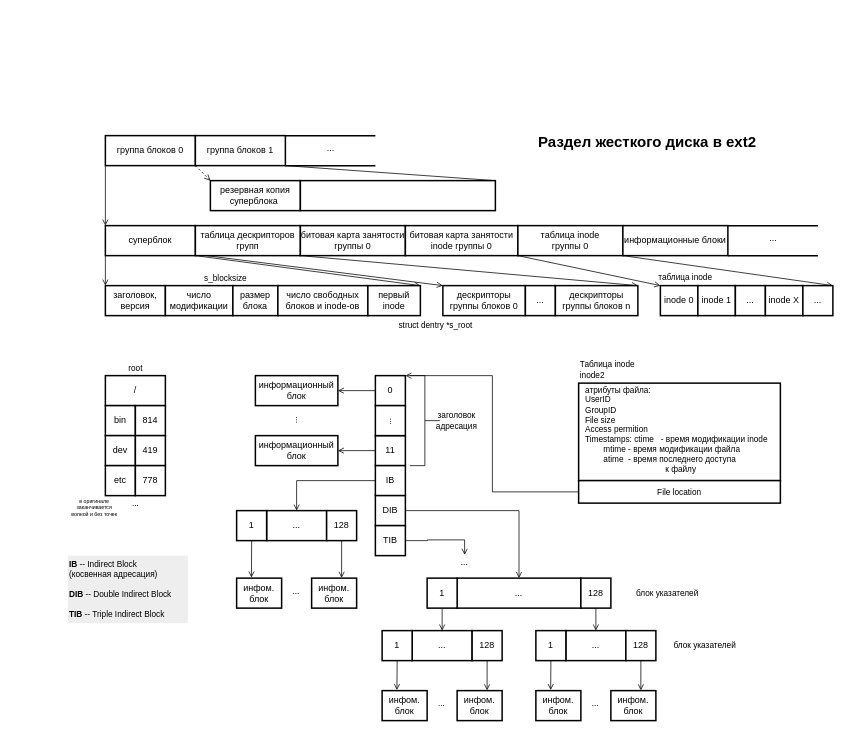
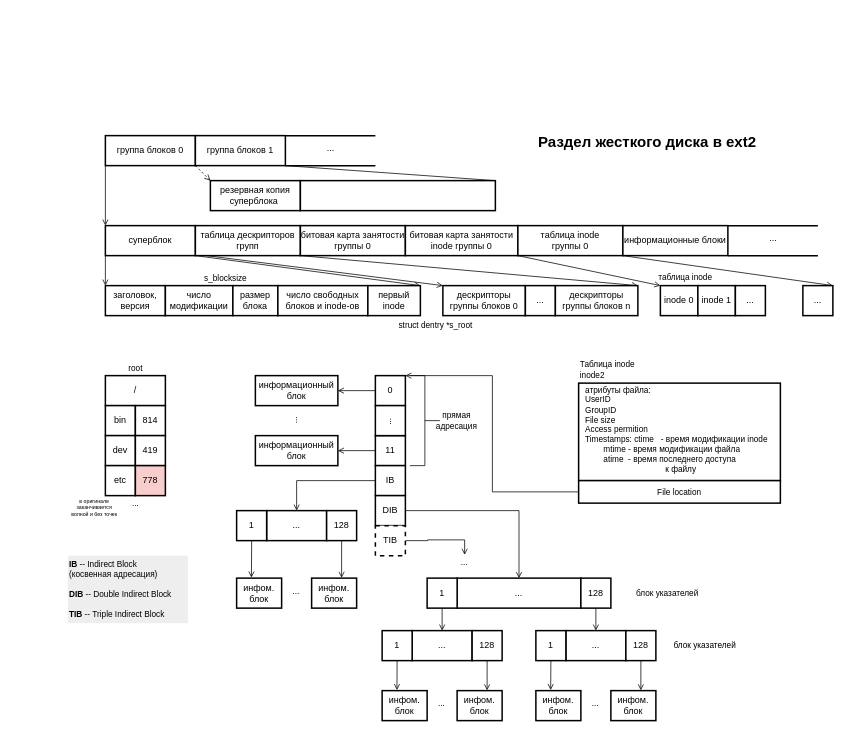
node "inode X": removed
node "заголовок адресация": label "заголовок адресация" -> "прямая адресация"
node "778": fillcolor #ffffff -> #f8cecc
node "TIB": style solid -> dashed
